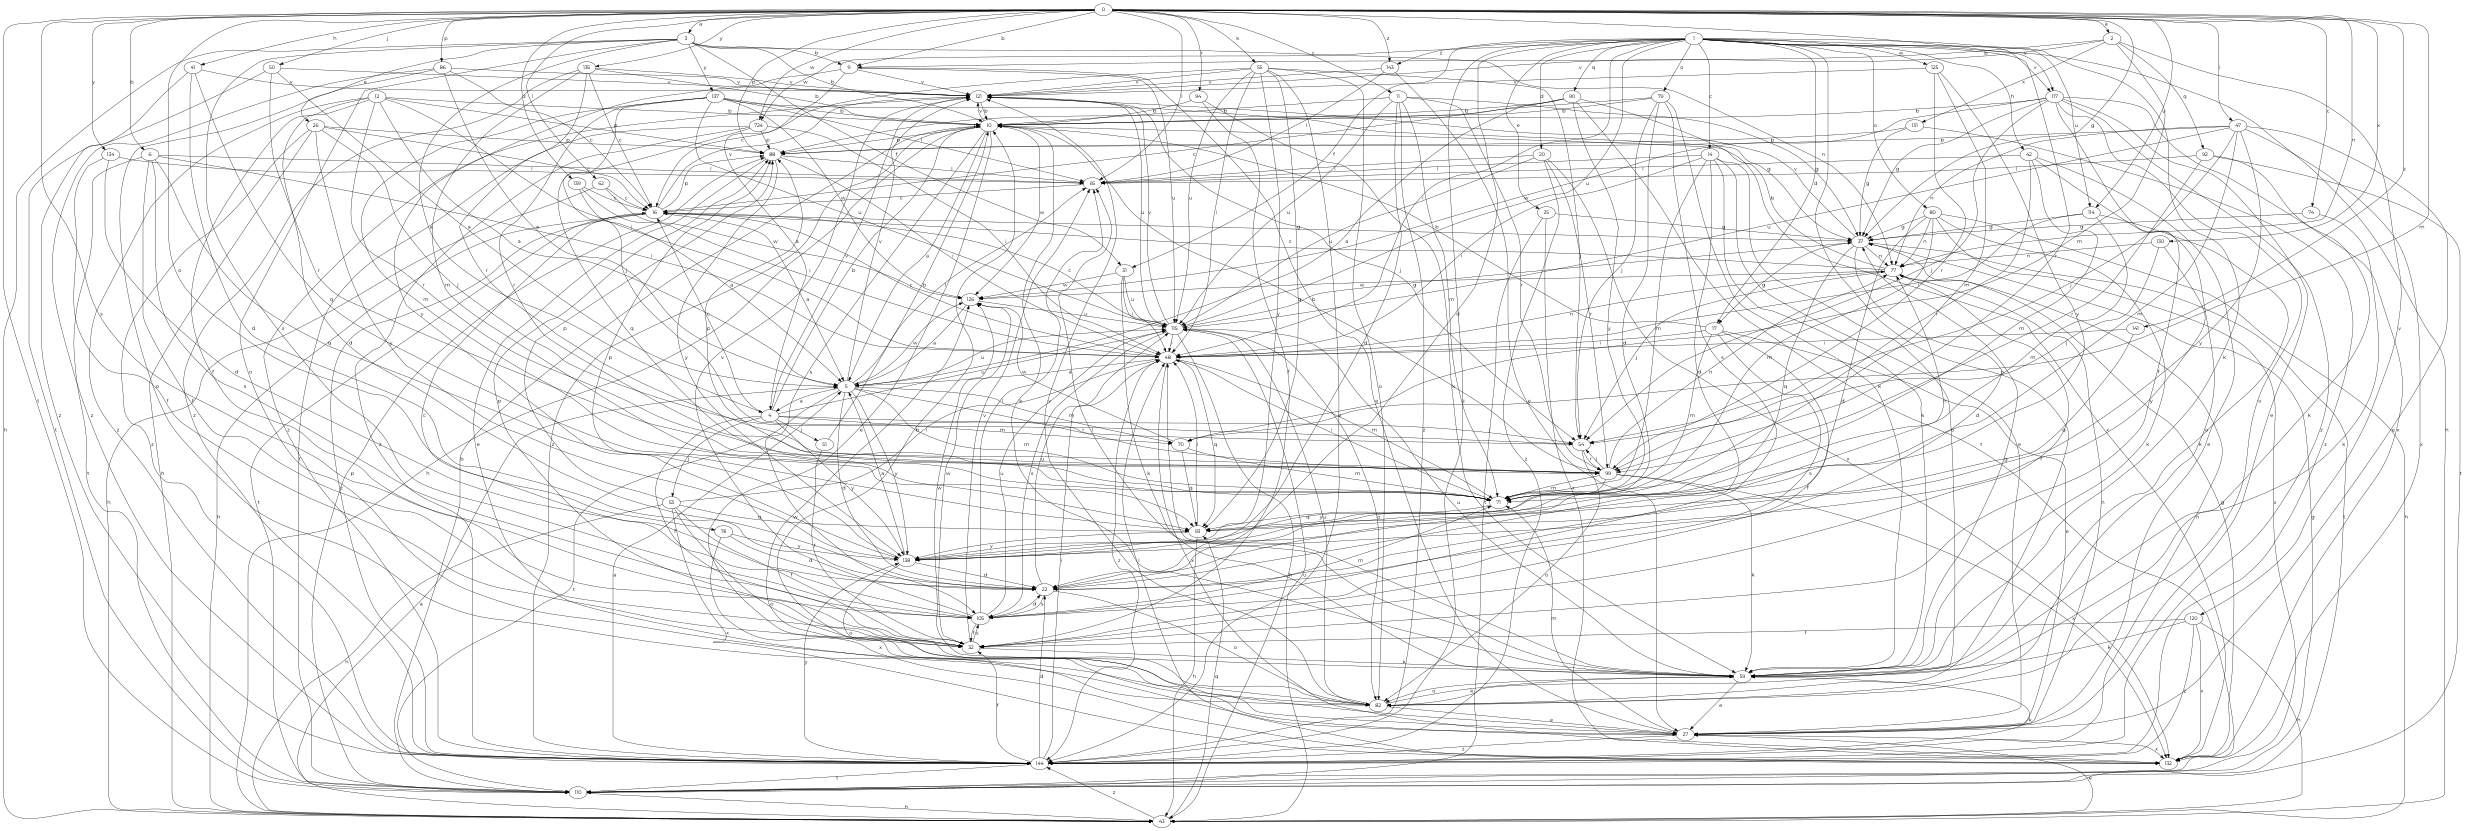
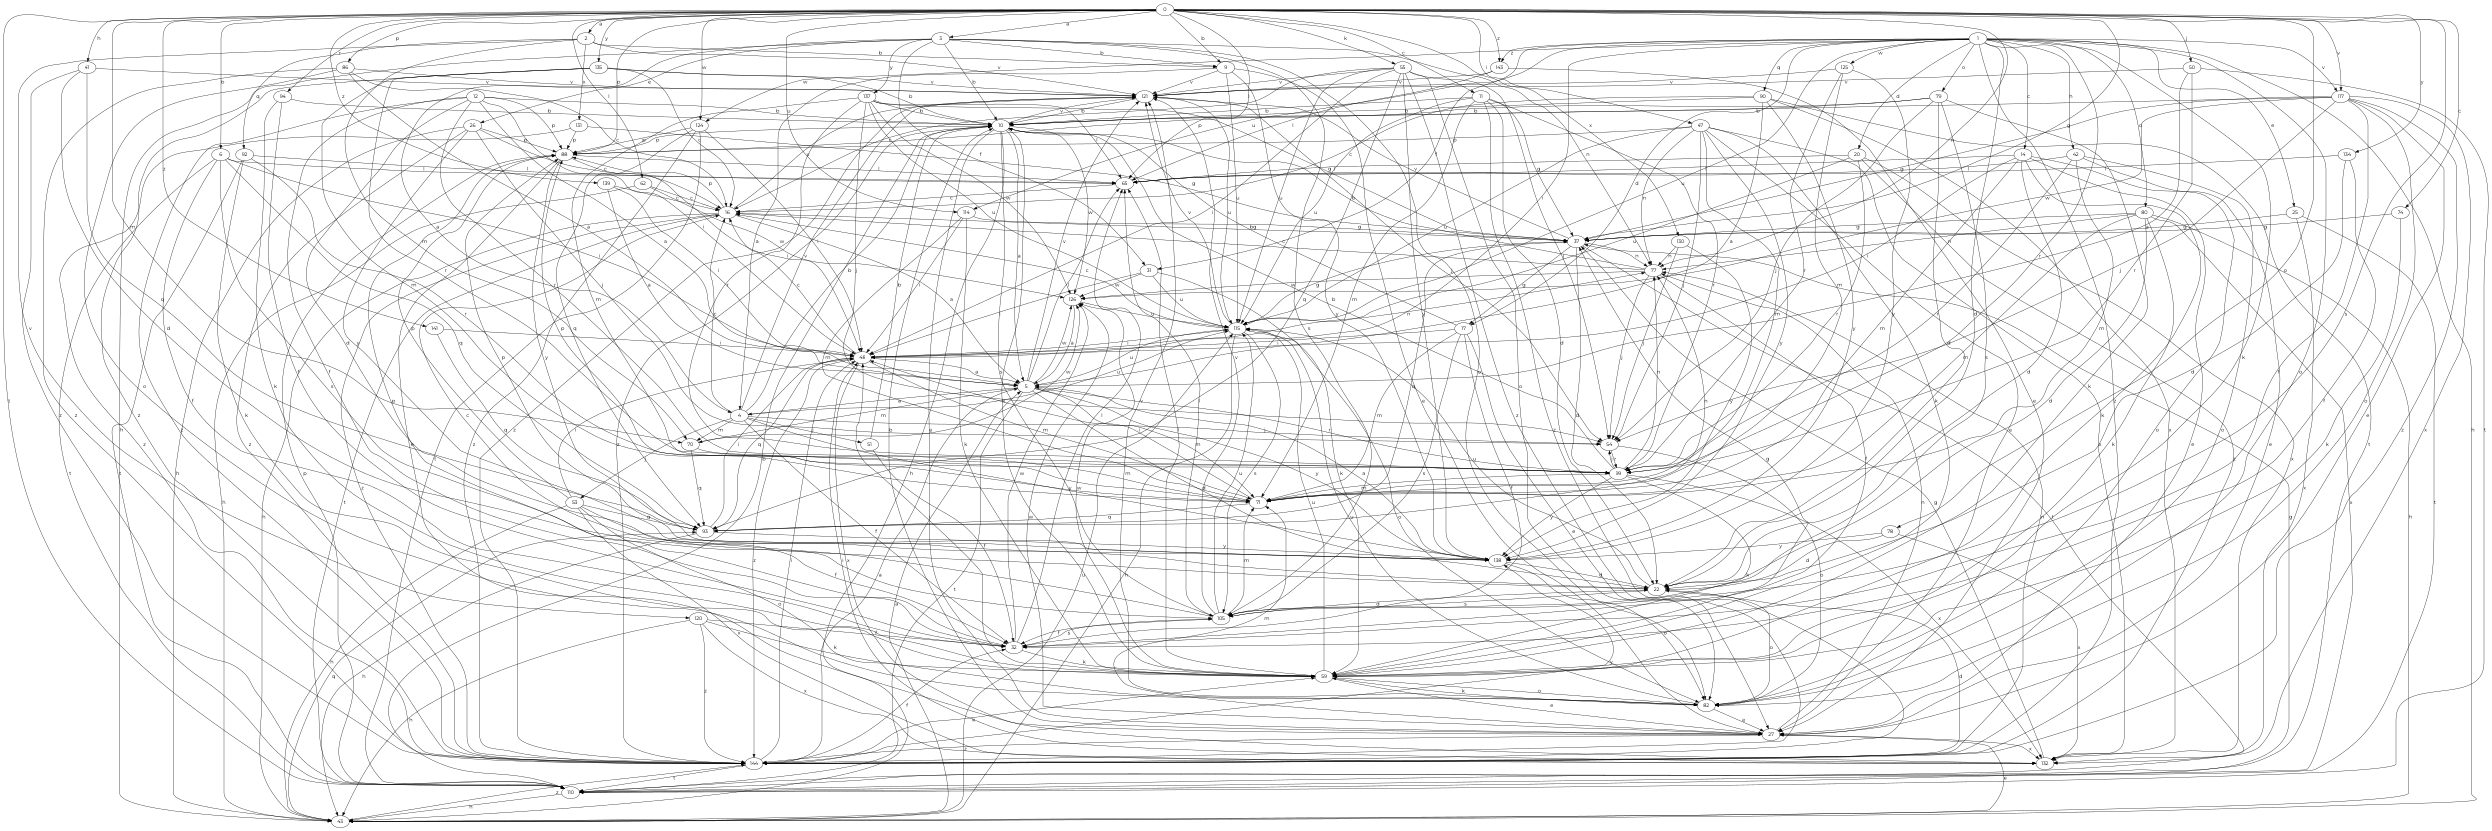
node "724": label "724" -> "124"
edge "32" -> "65": label "v" -> "l"
edge "47" -> "59": added, label "k"
